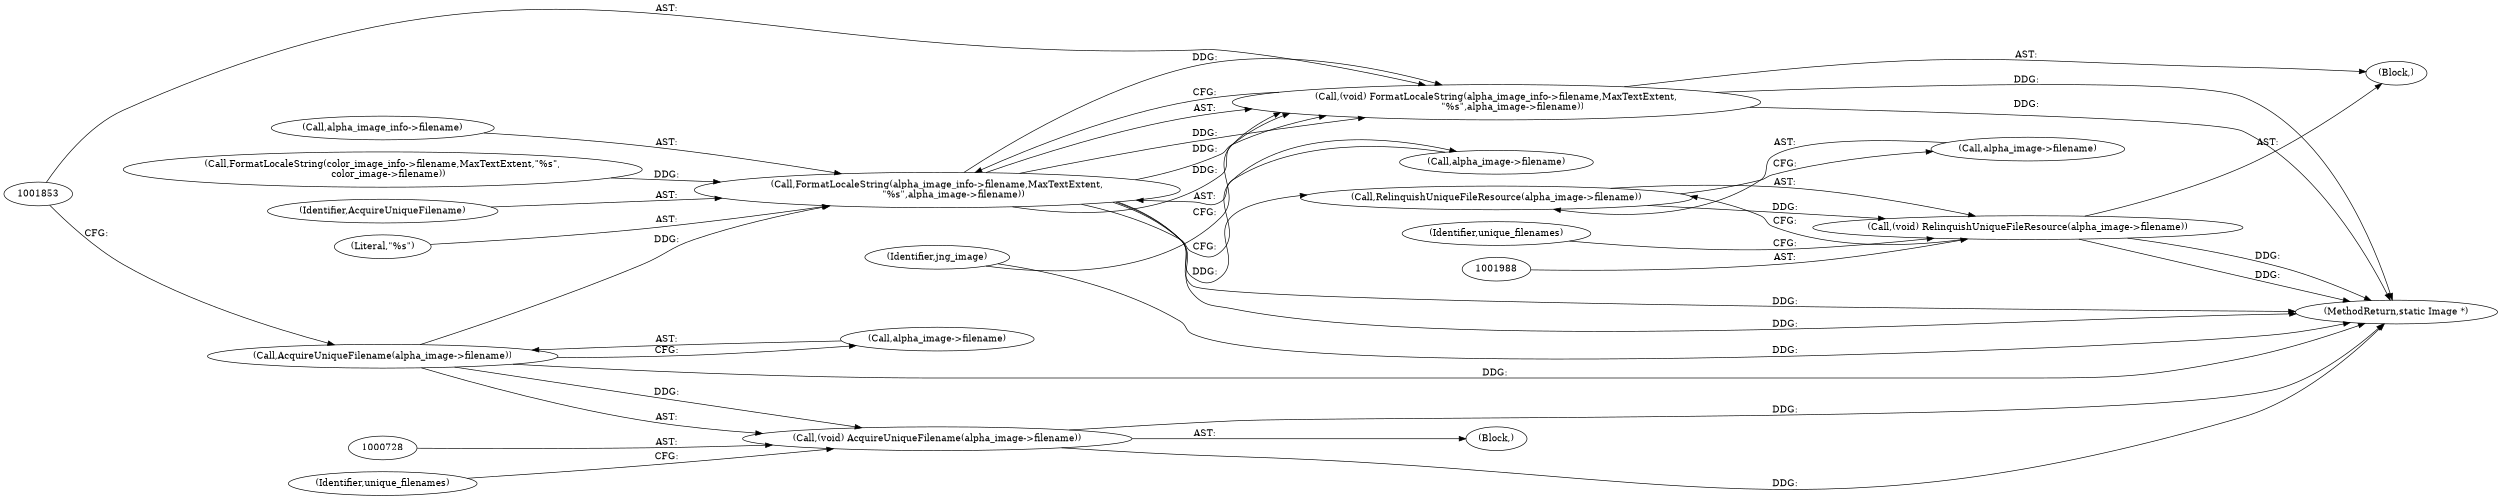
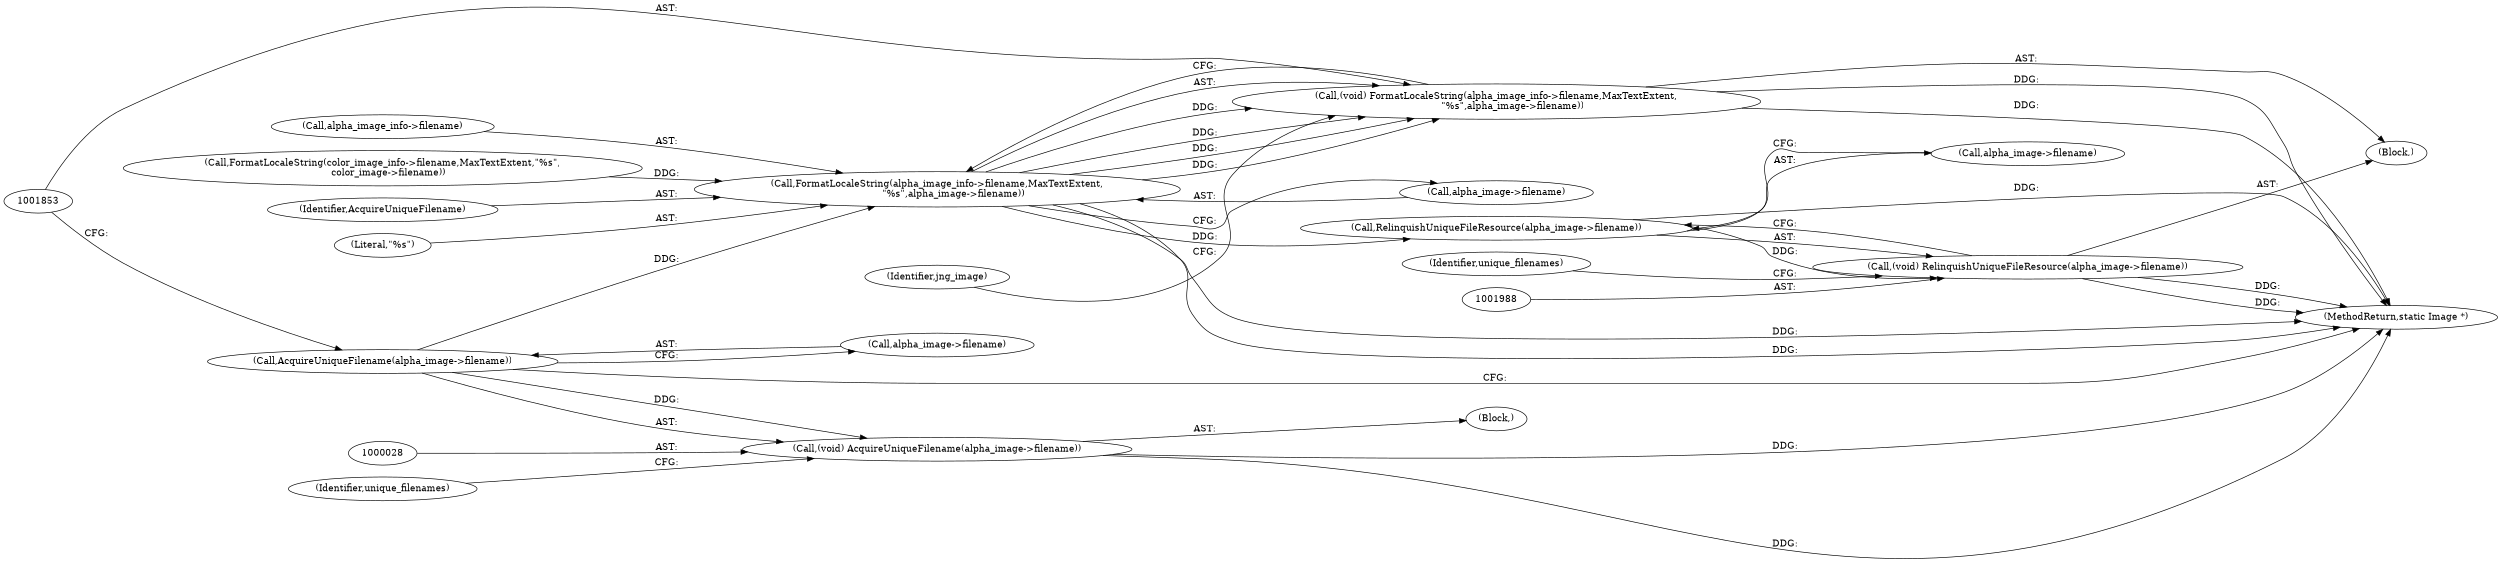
edge "(Identifier,jng_image)" -> "(MethodReturn,static Image *)": now "(Call,RelinquishUniqueFileResource(alpha_image->filename))" -> "(MethodReturn,static Image *)"
edge "(Call,AcquireUniqueFilename(alpha_image->filename))" -> "(MethodReturn,static Image *)": label "DDG: " -> "CFG: "
node "1000728": label "1000728" -> "1000028"
